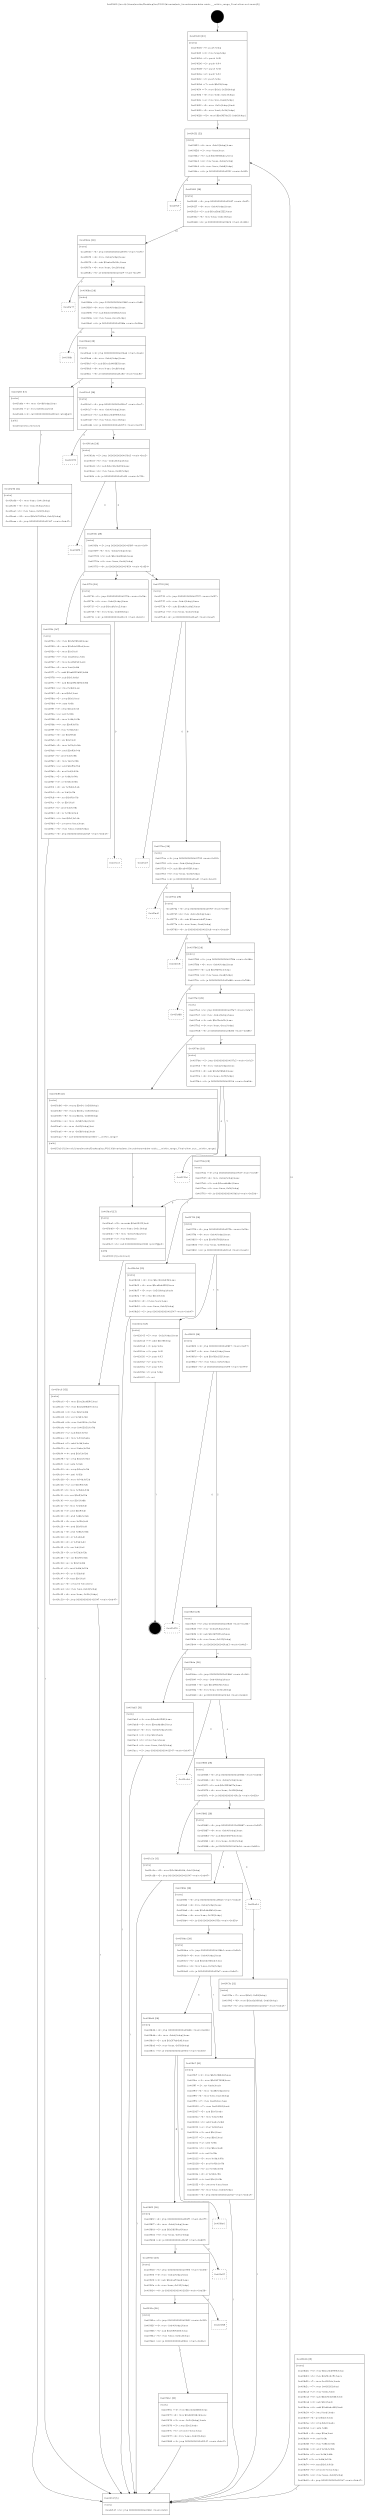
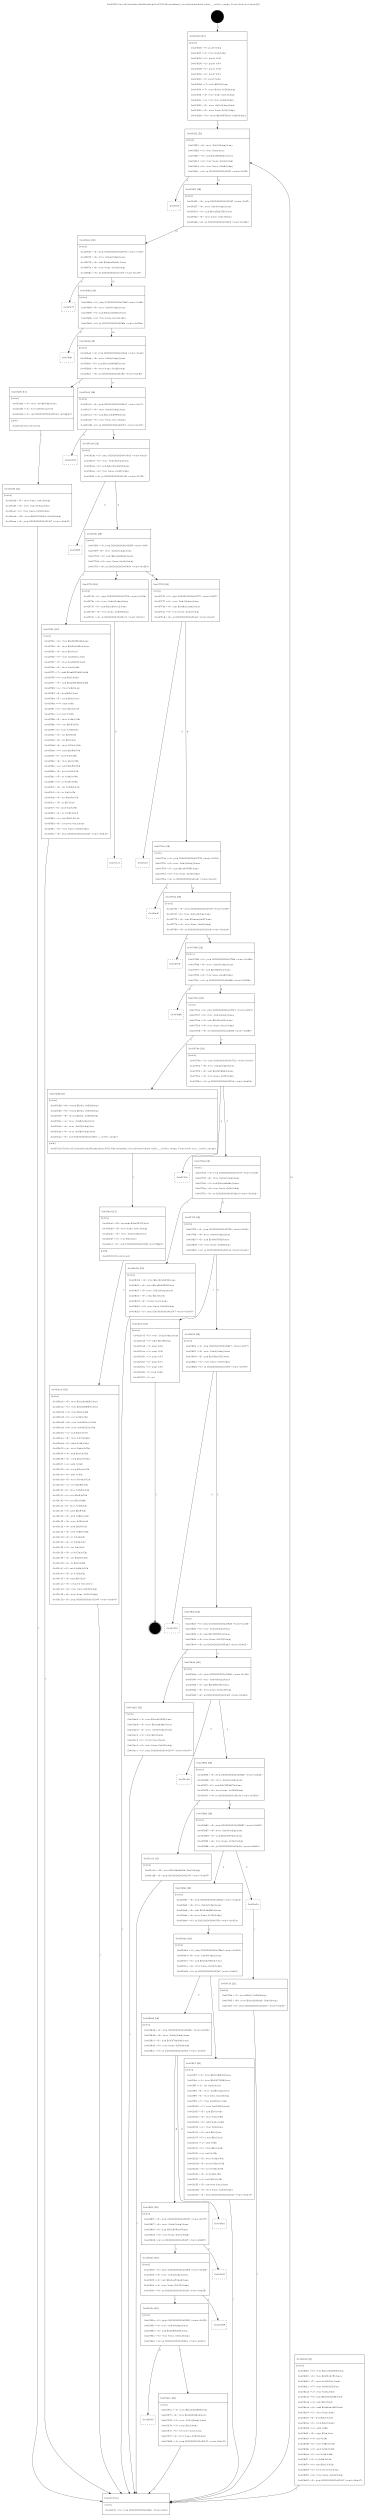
edge "0x4017da [28]" -> "0x401baf [23]": now "0x4017da [28]" -> "0x4017f6 [28]"
node "0x401946": added
